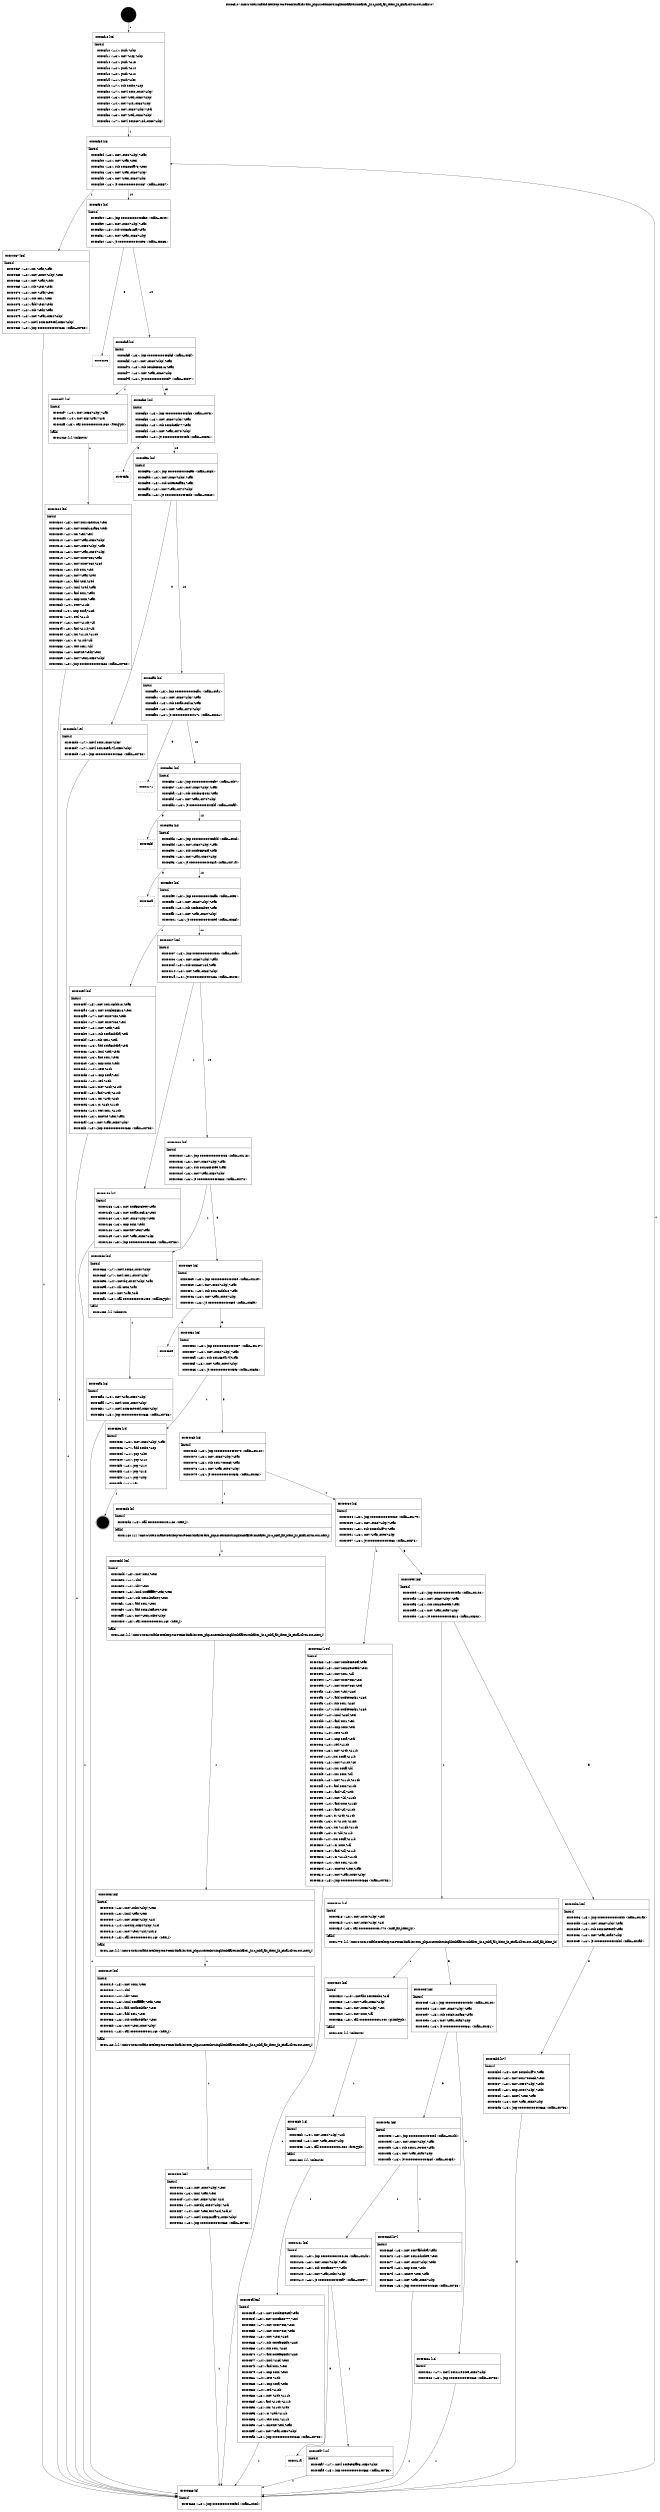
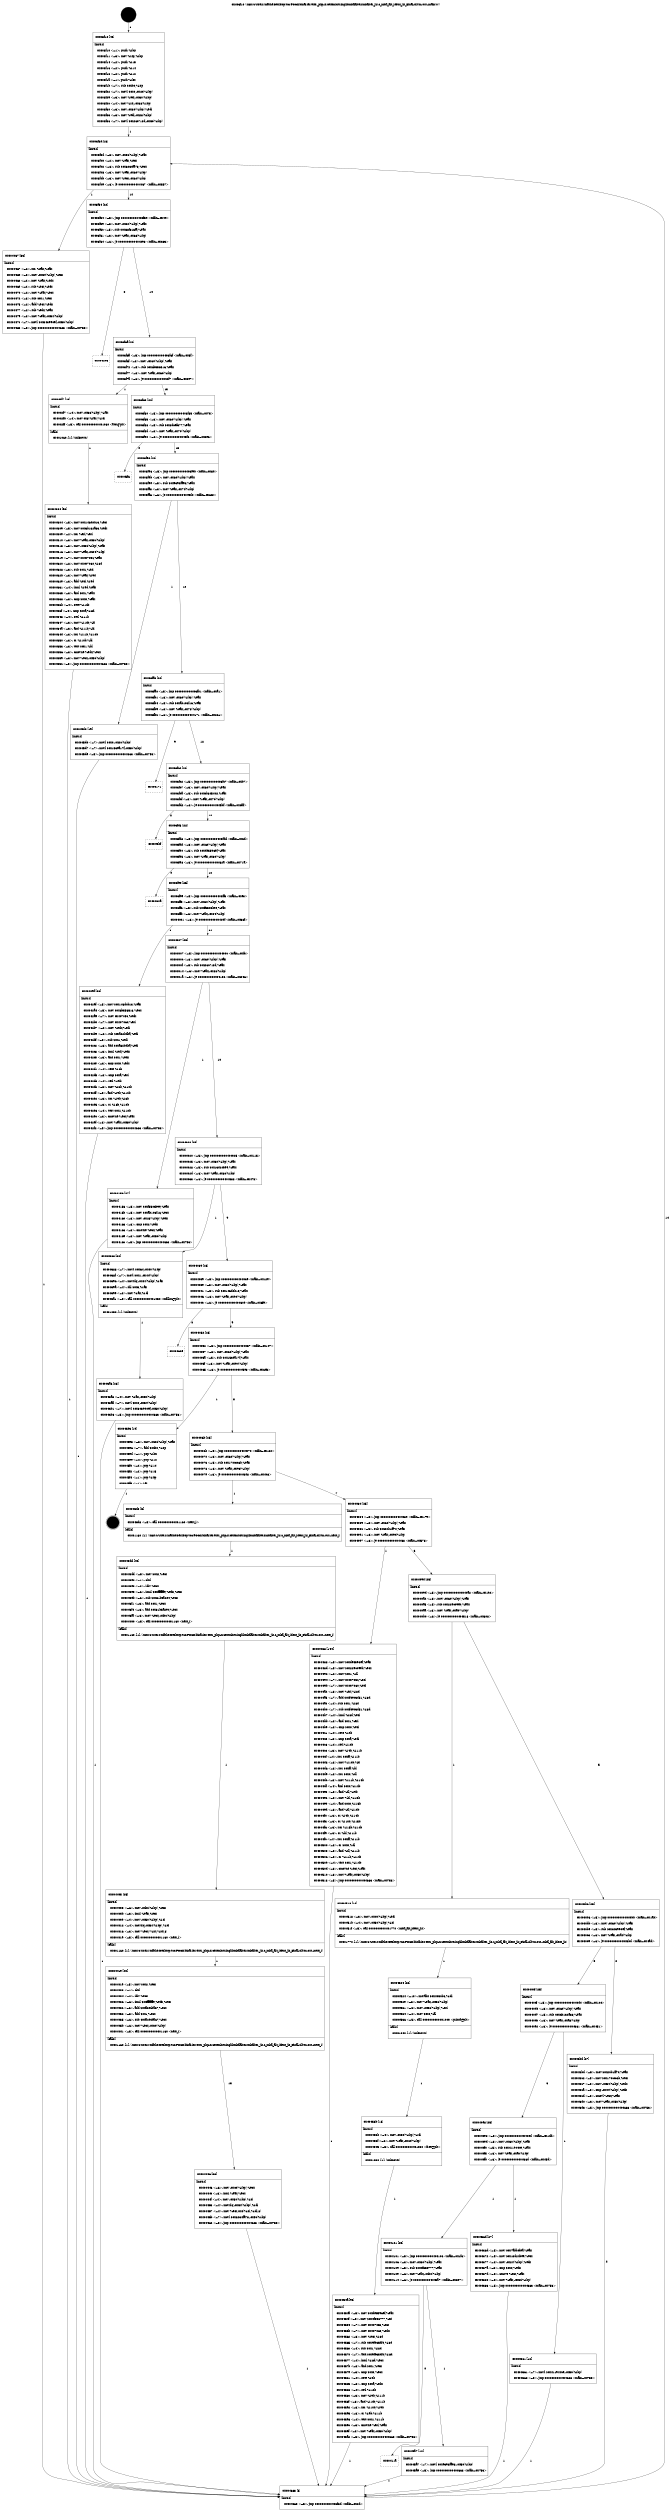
edge "0x403f96 [22]" -> "0x4045d0 [19]": label " 0" -> " 1"
edge "0x404663 [5]" -> "0x403f3d [23]": label " 7" -> " 14"
edge "0x404518 [12]" -> "0x4040cf [25]": now "0x4040b6 [25]" -> "0x4040cf [25]"
edge "0x40441e [40]" -> "0x404446 [33]": label " 1" -> " 13"
